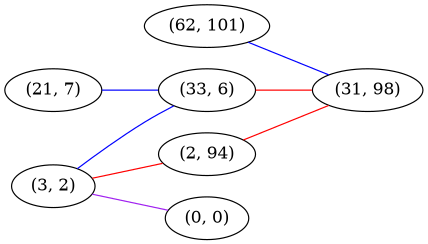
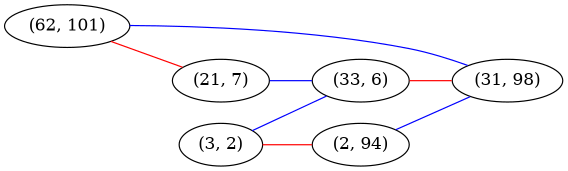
edge "(62, 101)" -- "(21, 7)": added
edge "(31, 98)" -- "(2, 94)": color red -> blue
node "(0, 0)": removed
